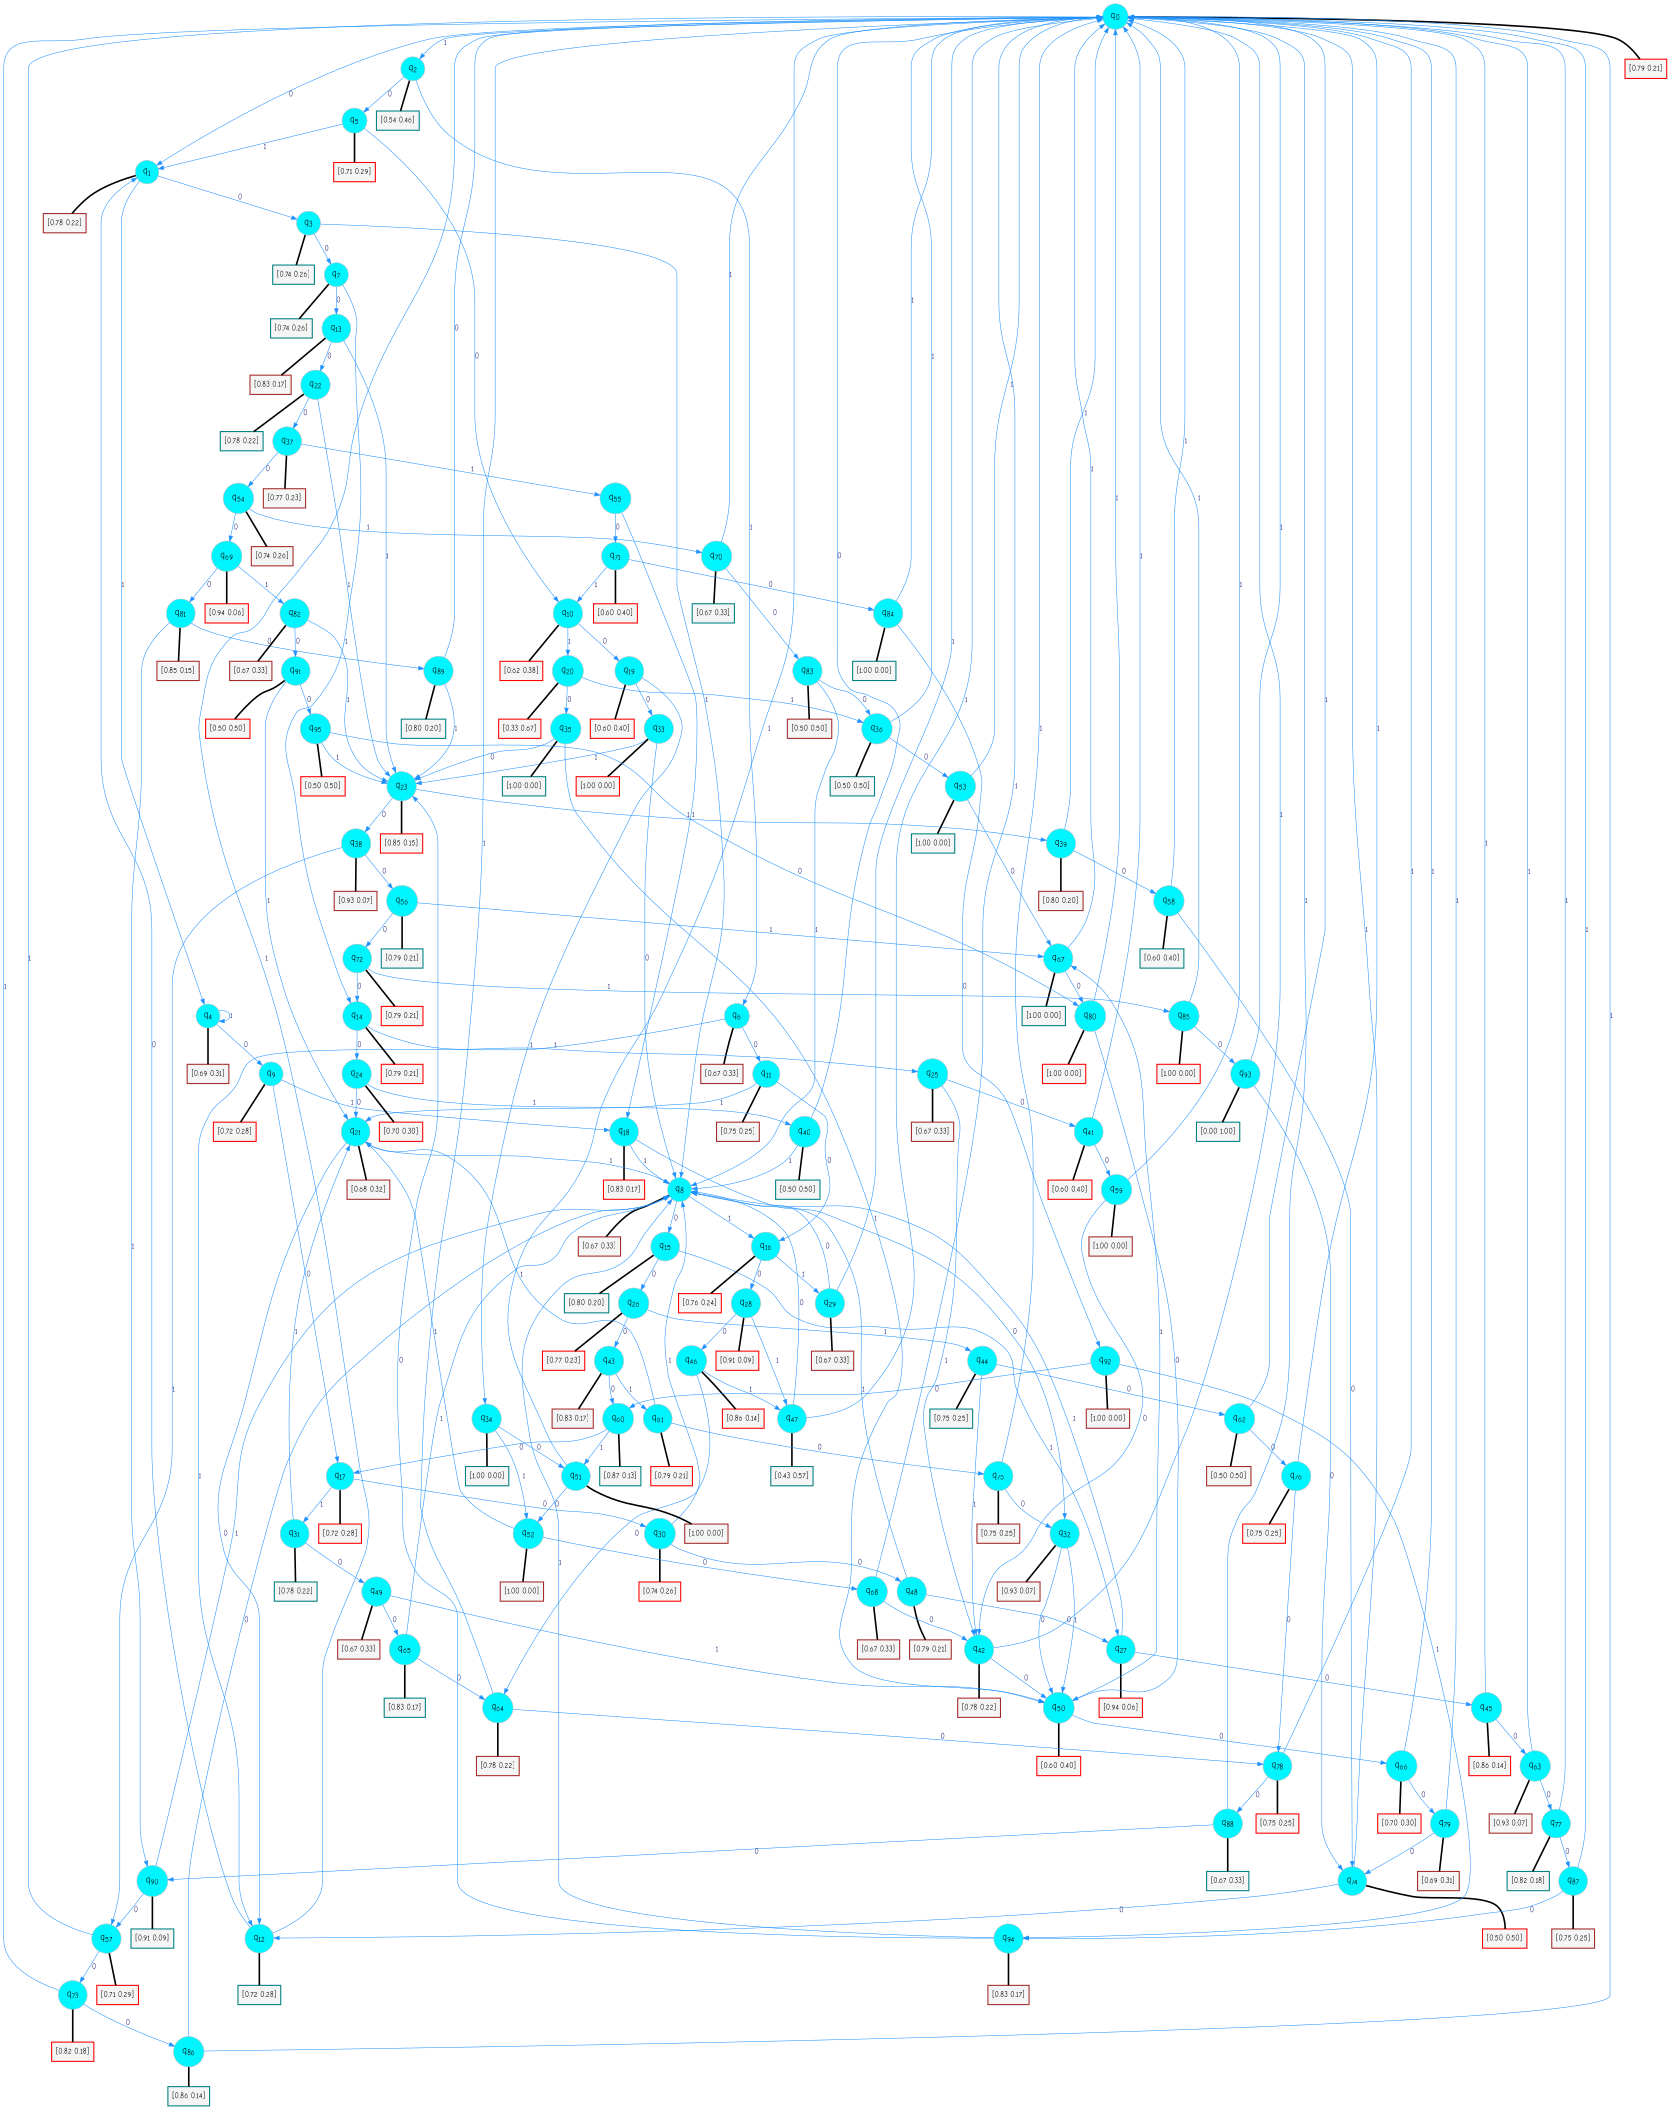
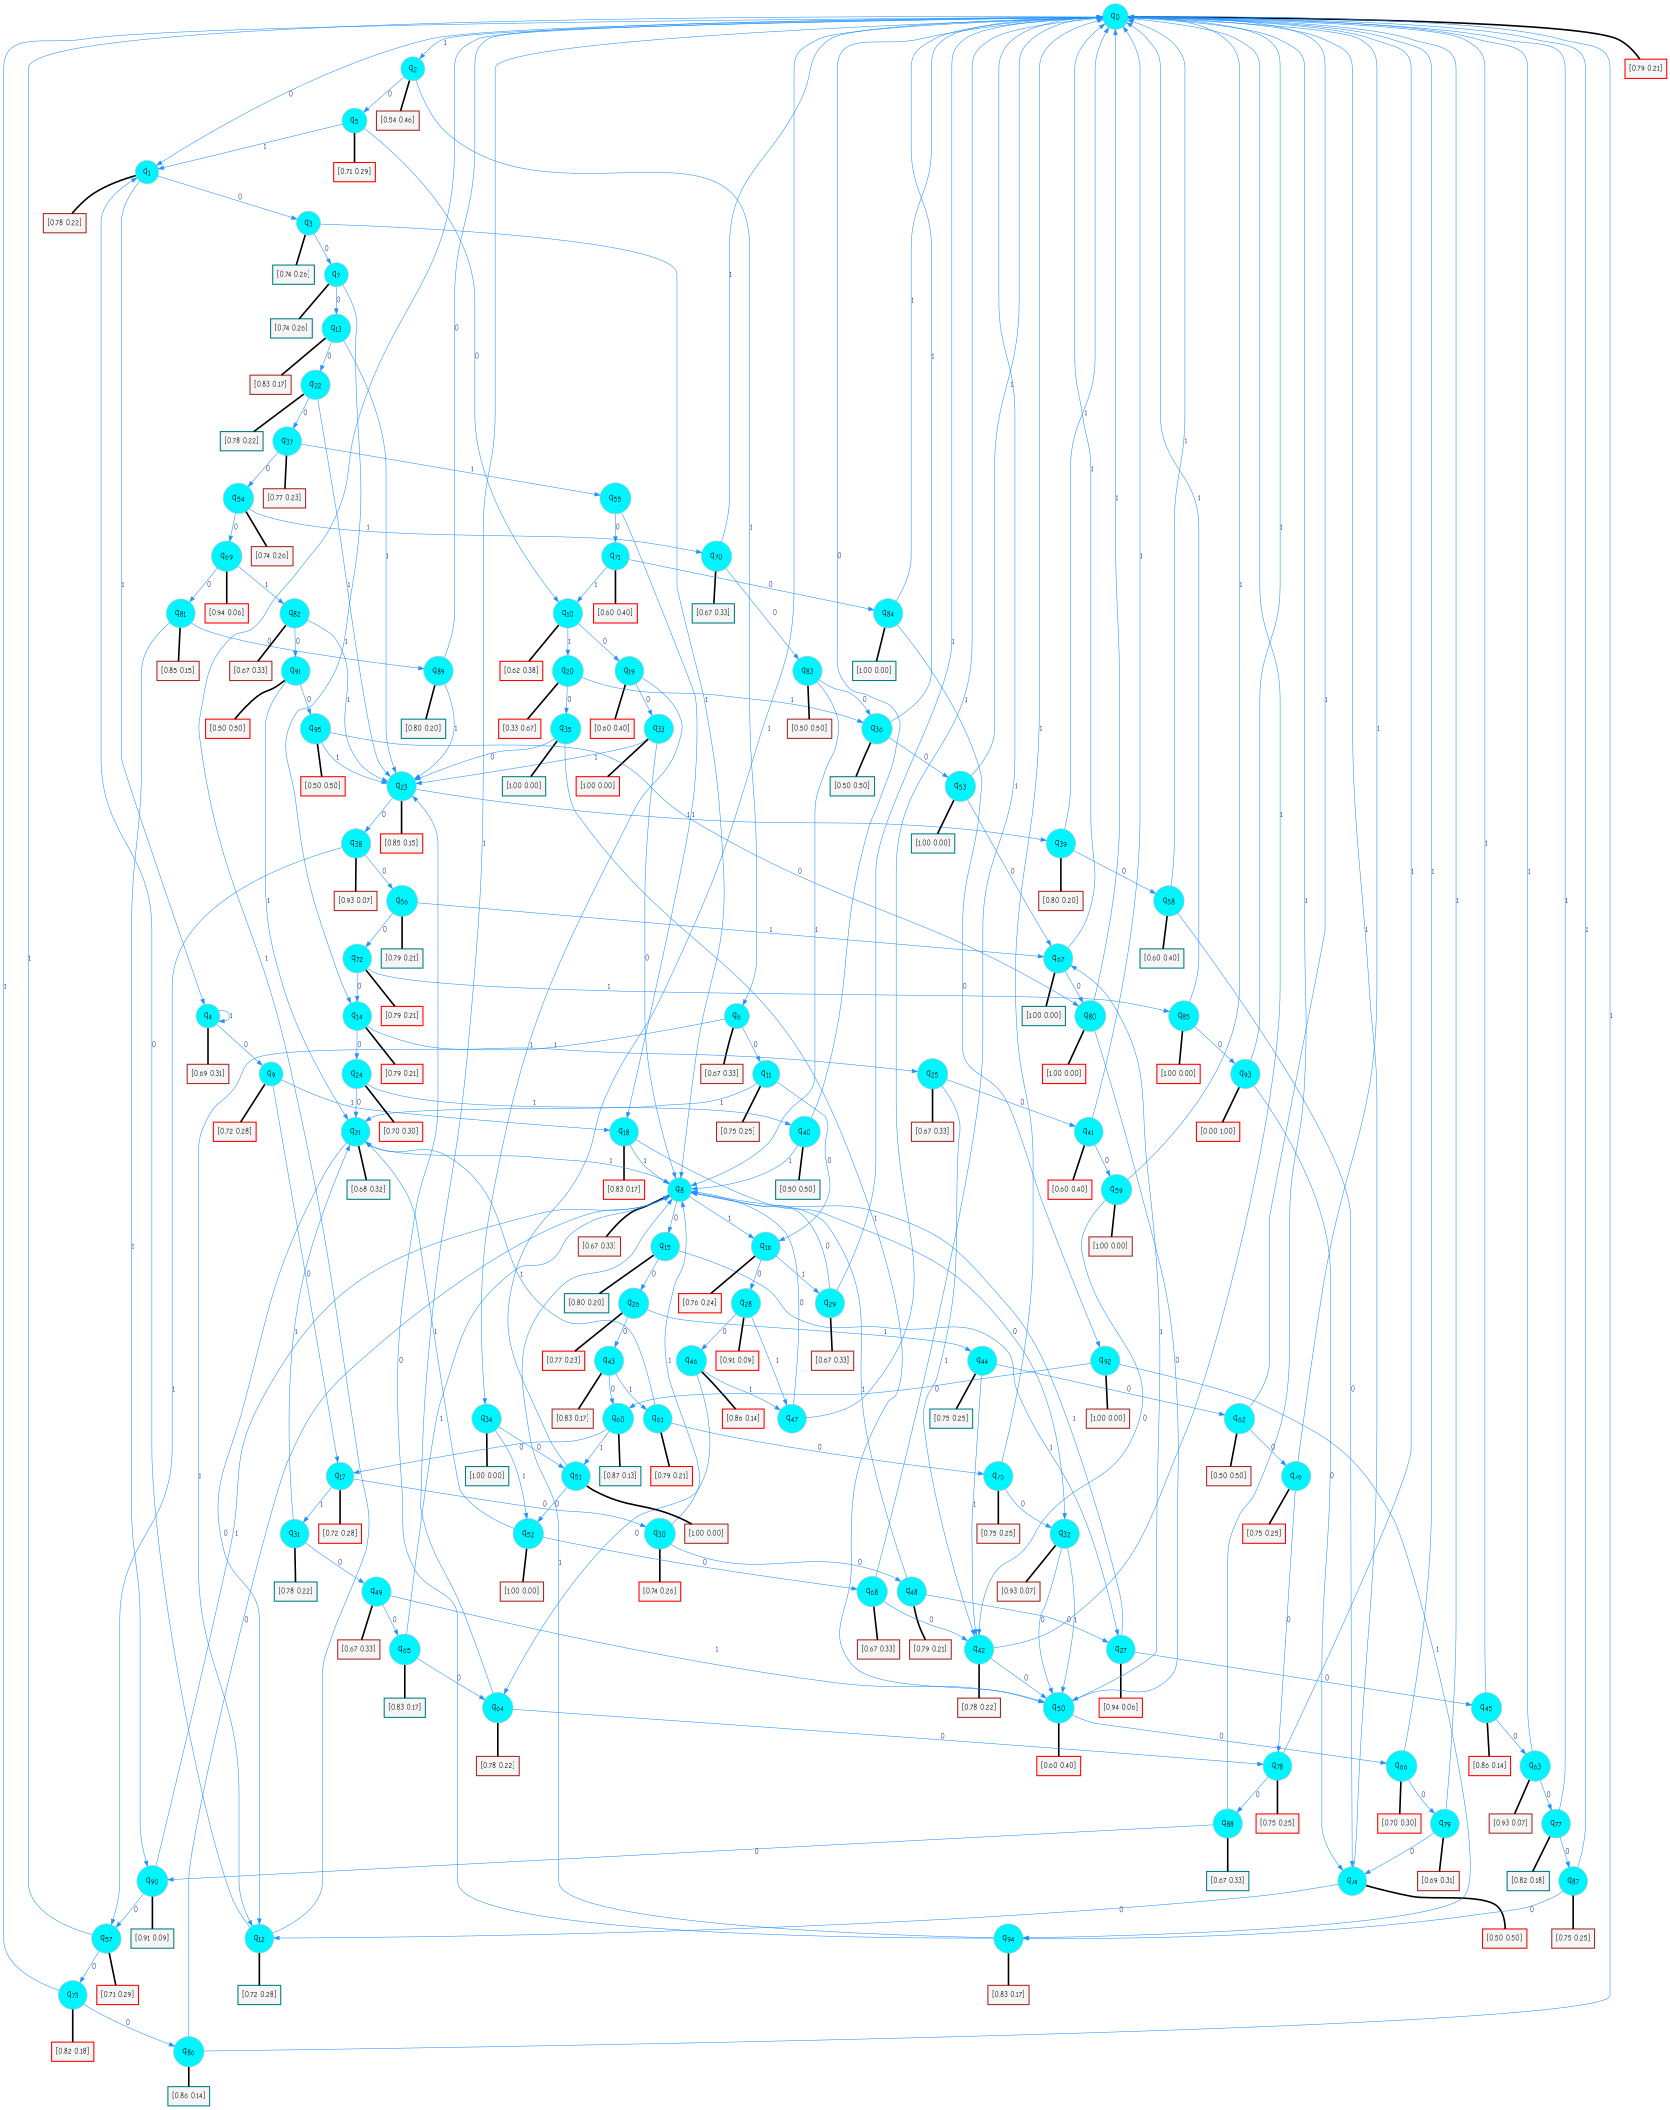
node "[0.54 0.46]": color teal -> brown
node "[0.00 1.00]": color teal -> red
node "[0.68 0.32]": color brown -> teal
node "[0.43 0.57]": removed
